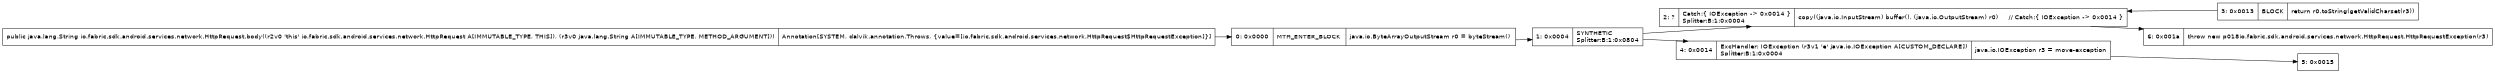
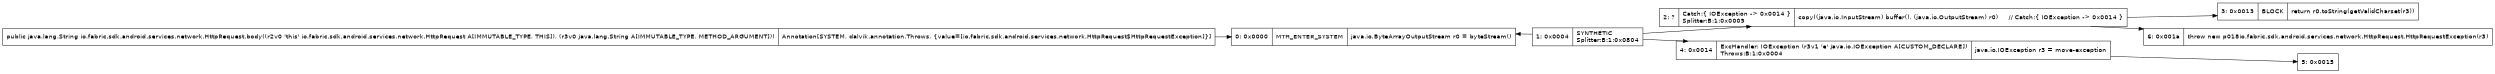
edge "3: 0x0013" -> "2: ?": reversed
node "2: ?": text "Splitter:B:1:0x0004" -> "Splitter:B:1:0x0009"
node "0: 0x0000": text "MTH_ENTER_BLOCK" -> "MTH_ENTER_SYSTEM"
edge "0: 0x0000" -> "1: 0x0004": reversed
node "4: 0x0014": text "Splitter:B:1:0x0004" -> "Throws:B:1:0x0004"
